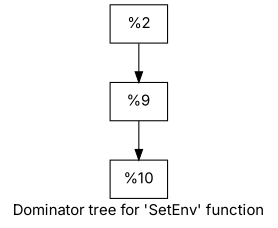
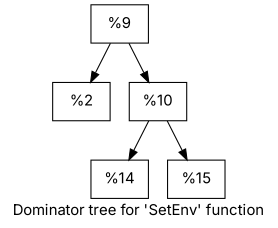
edge "%2" -> "%9": reversed
node "%14": added
node "%15": added
